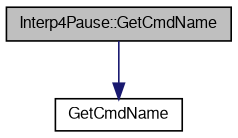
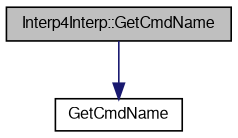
node "Interp4Pause::GetCmdName": label "Interp4Pause::GetCmdName" -> "Interp4Interp::GetCmdName"
